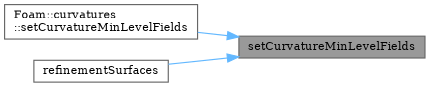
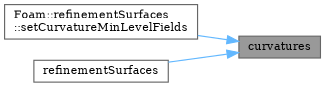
node "Foam::curvatures ::setCurvatureMinLevelFields": label "Foam::curvatures ::setCurvatureMinLevelFields" -> "Foam::refinementSurfaces ::setCurvatureMinLevelFields"
node "setCurvatureMinLevelFields": label "setCurvatureMinLevelFields" -> "curvatures"
